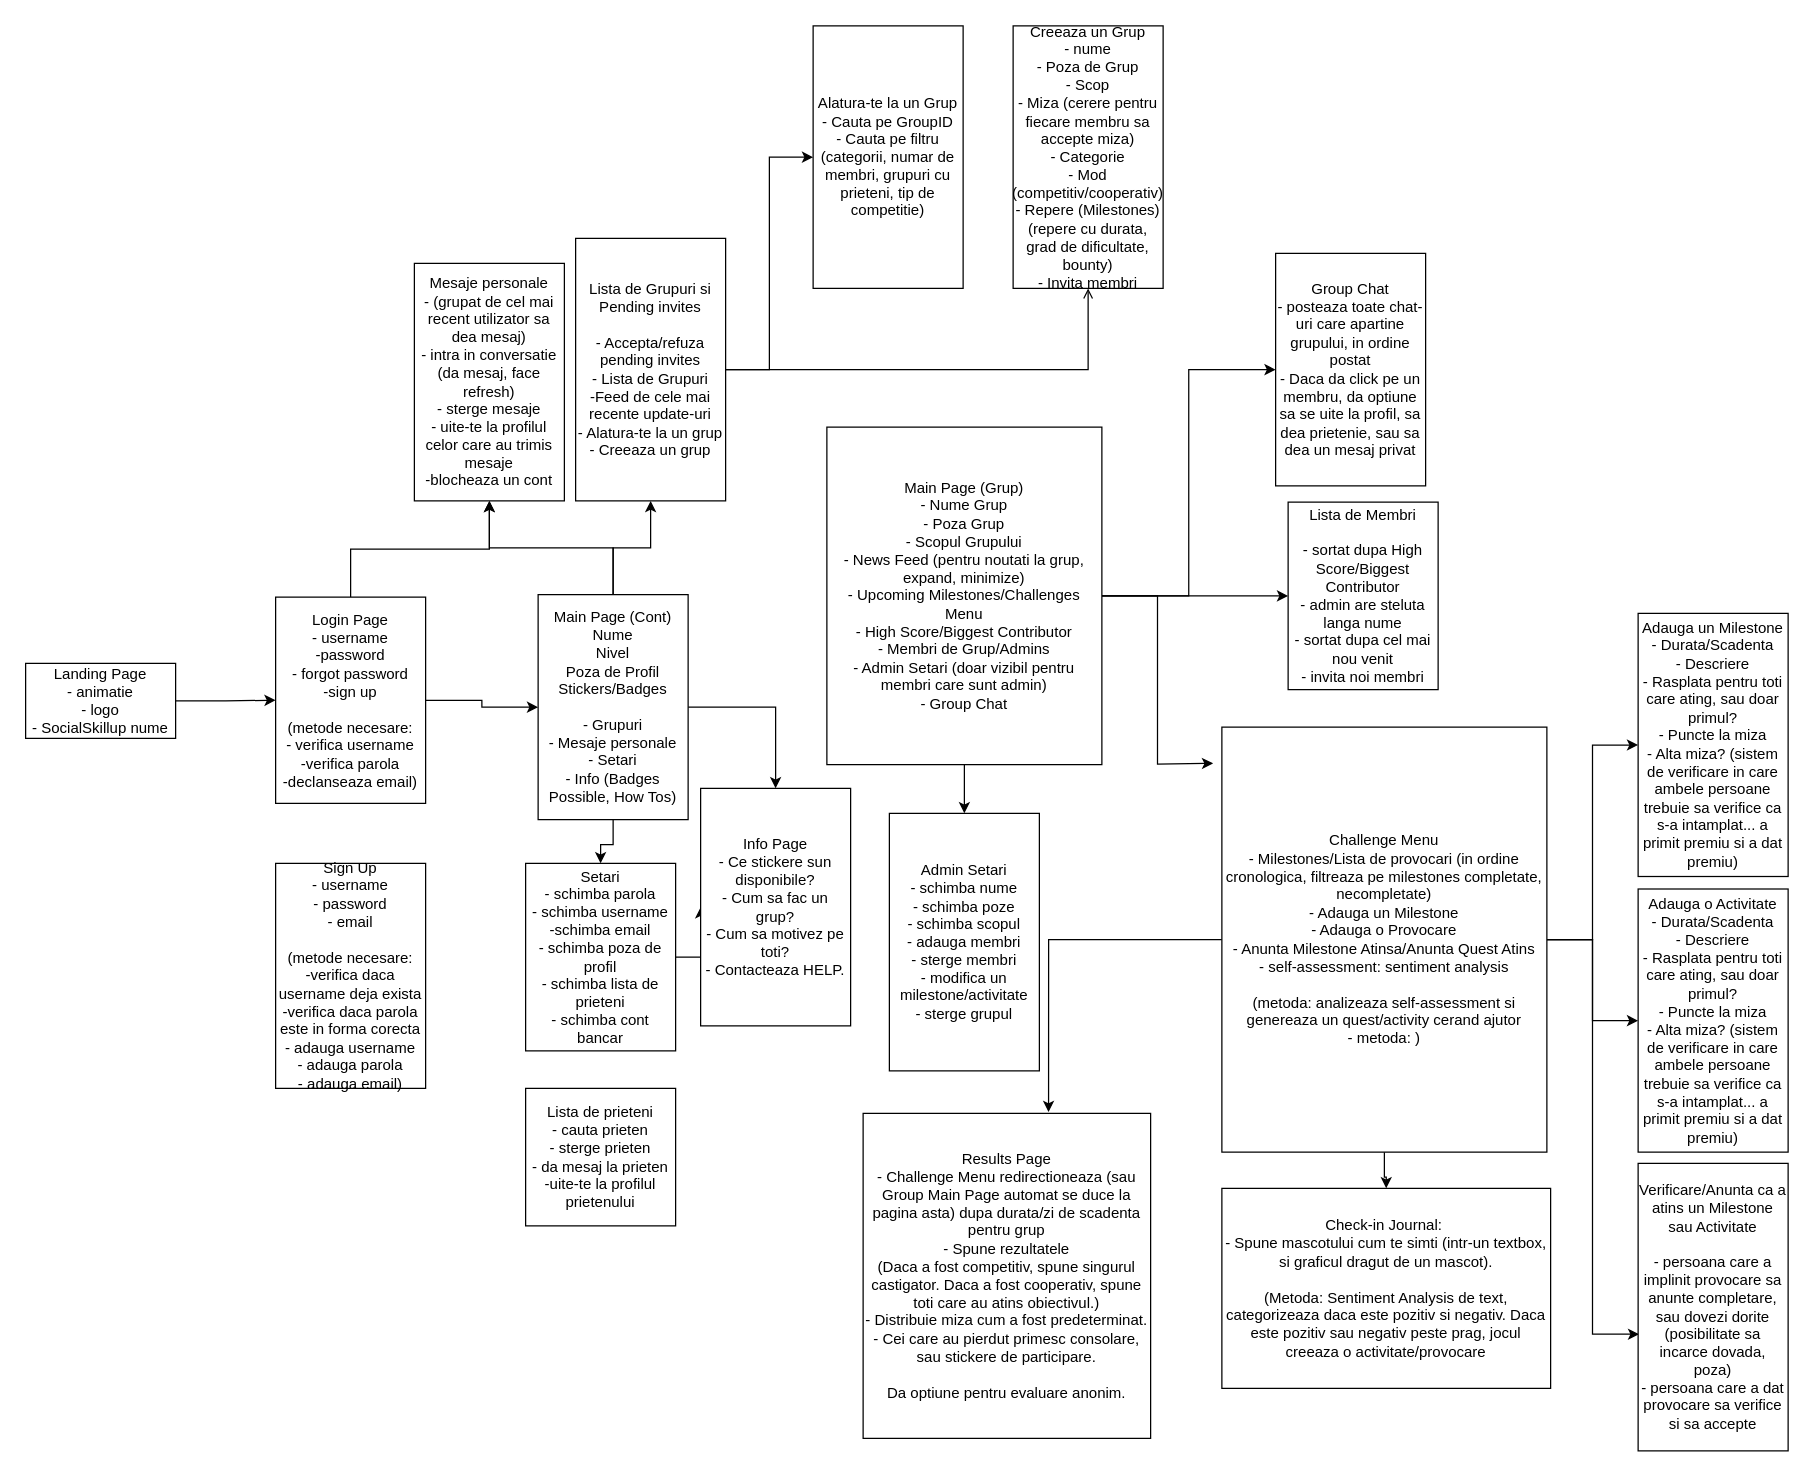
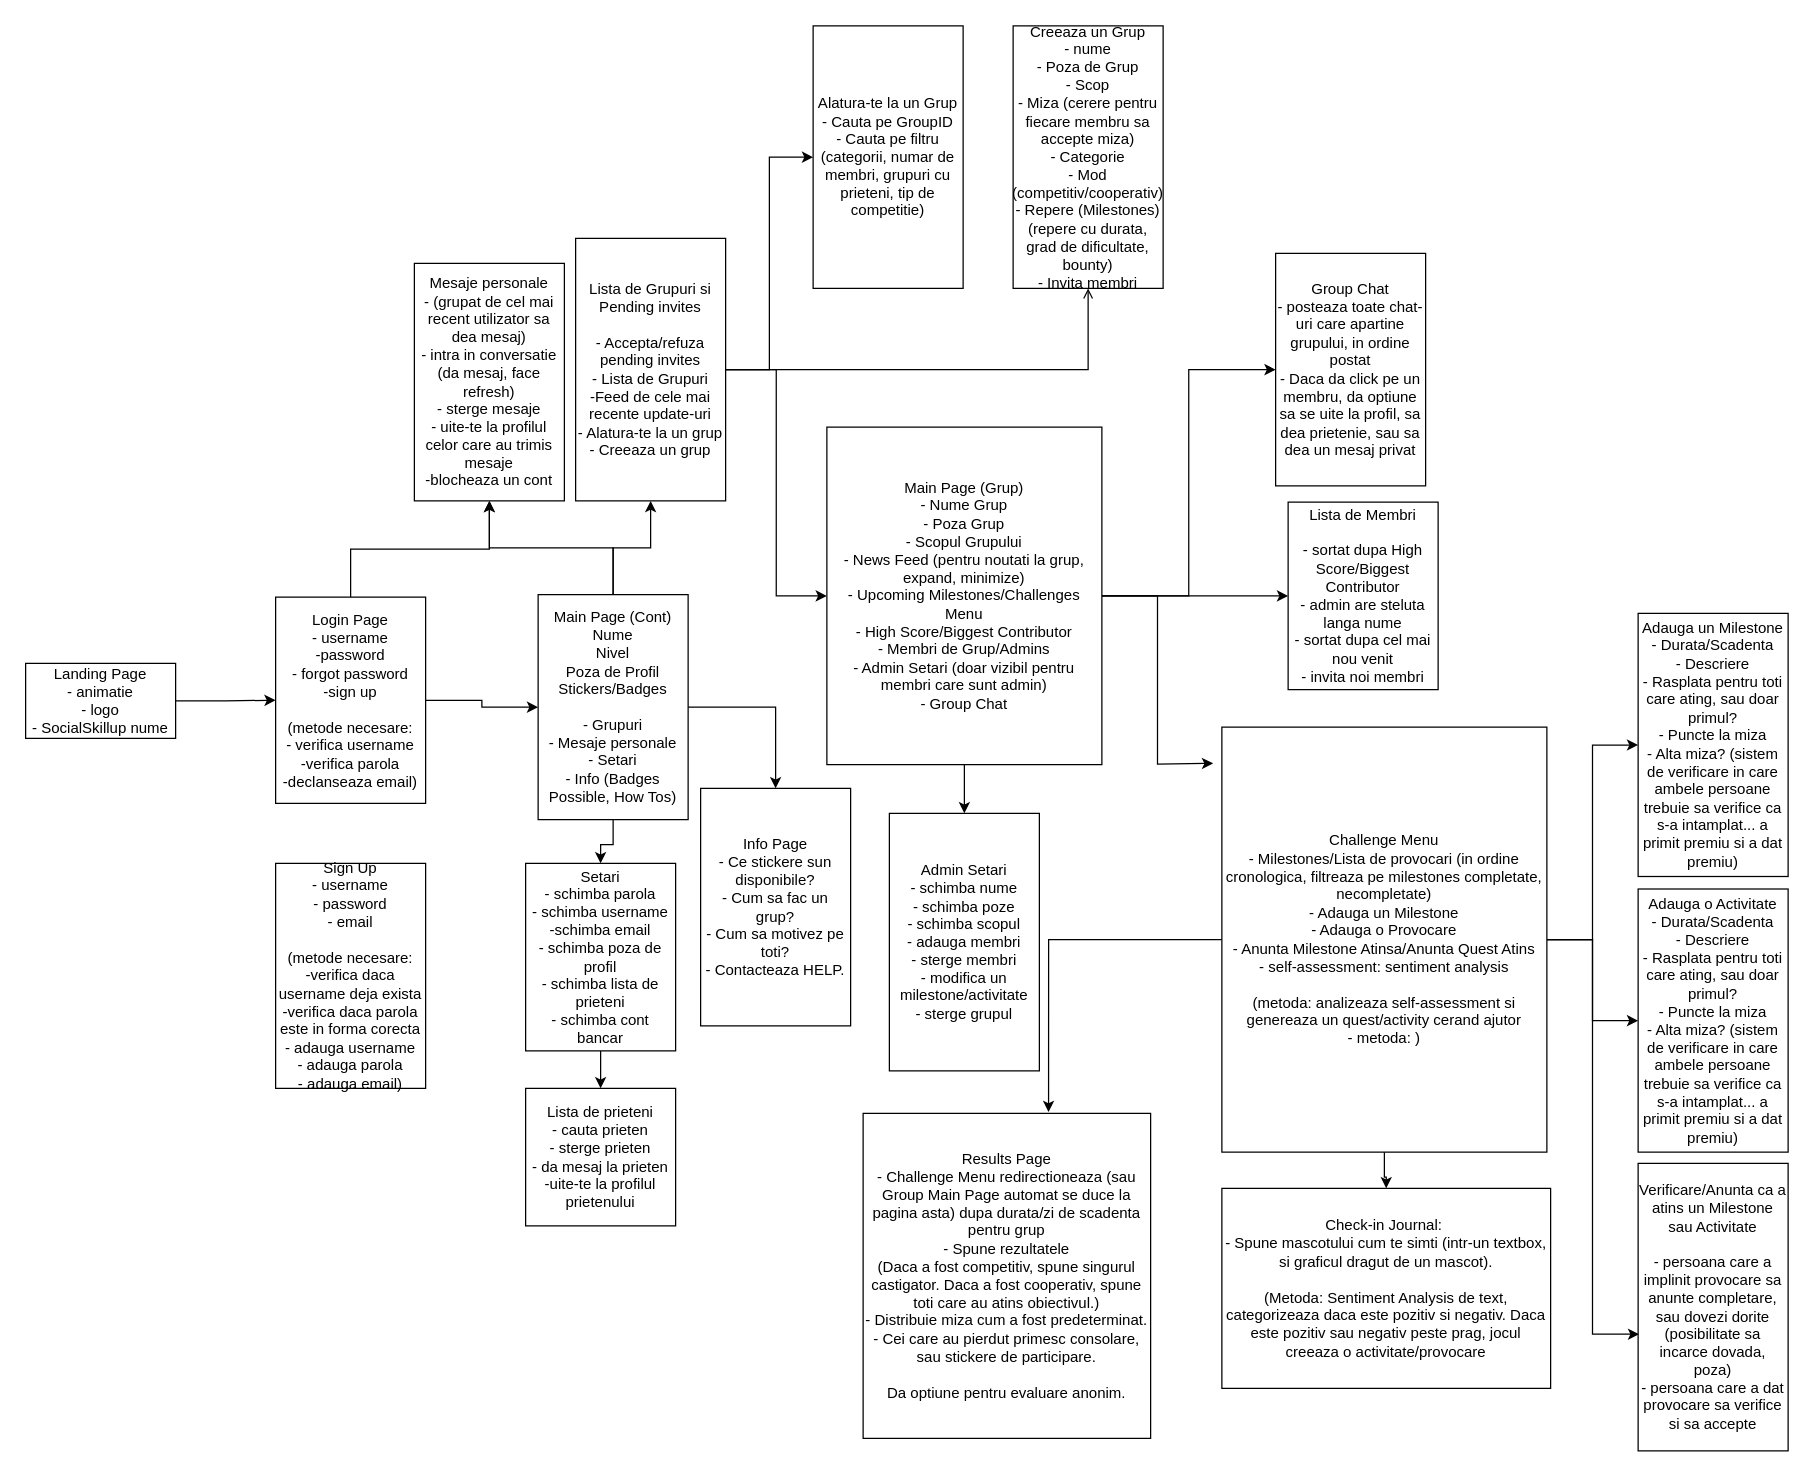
edge "Lista de Grupuri si Pending invites - Accepta/refuza pending invites - Lista de Grupuri -Feed de cele mai recente update-uri - Alatura-te la un grup - Creeaza un grup" -> "Main Page (Grup) - Nume Grup - Poza Grup - Scopul Grupului - News Feed (pentru noutati la grup, expand, minimize) - Upcoming Milestones/Challenges Menu - High Score/Biggest Contributor - Membri de Grup/Admins - Admin Setari (doar vizibil pentru membri care sunt admin) - Group Chat": added
edge "Setari - schimba parola - schimba username -schimba email - schimba poza de profil - schimba lista de prieteni - schimba cont bancar" -> "Info Page - Ce stickere sun disponibile? - Cum sa fac un grup? - Cum sa motivez pe toti? - Contacteaza HELP.": now "Setari - schimba parola - schimba username -schimba email - schimba poza de profil - schimba lista de prieteni - schimba cont bancar" -> "Lista de prieteni - cauta prieten - sterge prieten - da mesaj la prieten -uite-te la profilul prietenului"
